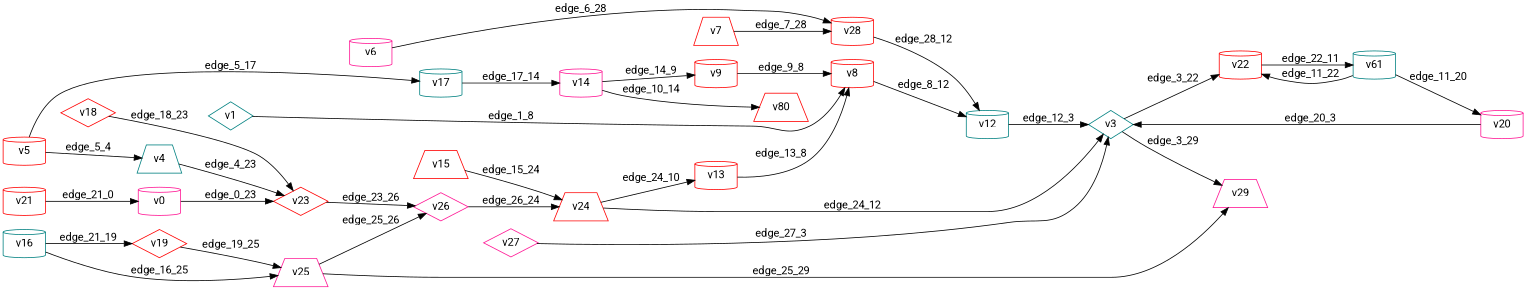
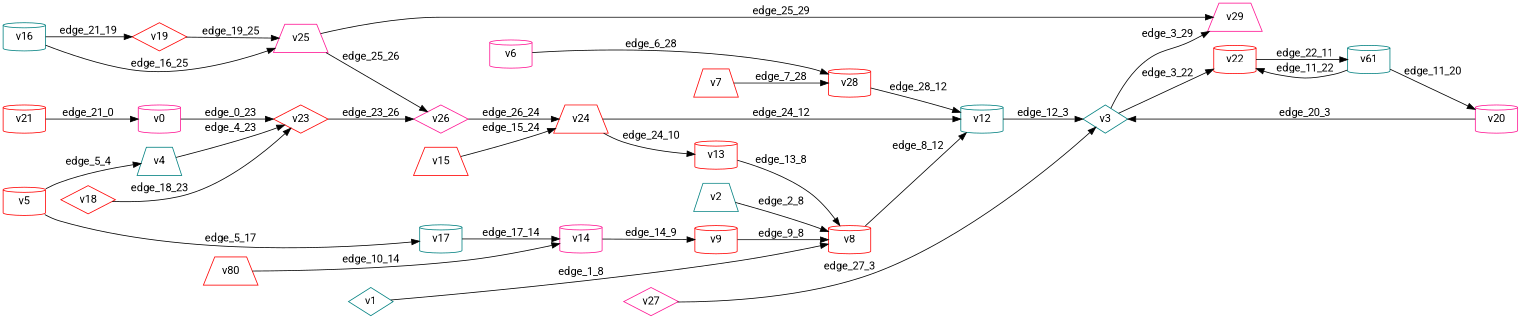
edge "v14" -> "v80": reversed
node "v2": added
edge "v24" -> "v3": now "v24" -> "v12"
